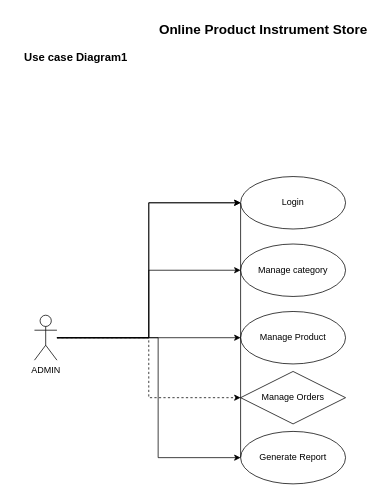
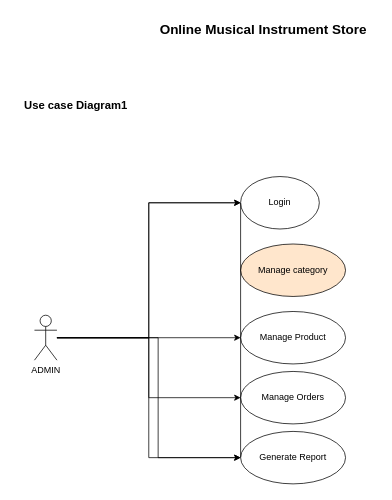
node "Online Product Instrument Store": label "Online Product Instrument Store" -> "Online Musical Instrument Store"
node "Use case Diagram1": moved (75, 57) -> (75, 105)
node "Login": size 105x53 -> 79x53
edge "ADMIN" -> "Manage category": removed
node "Manage category": fillcolor #ffffff -> #ffe6cc
edge "ADMIN" -> "Manage Orders": style dashed -> solid
node "Manage Orders": shape diamond -> ellipse
edge "ADMIN" -> "Generate Report": added
